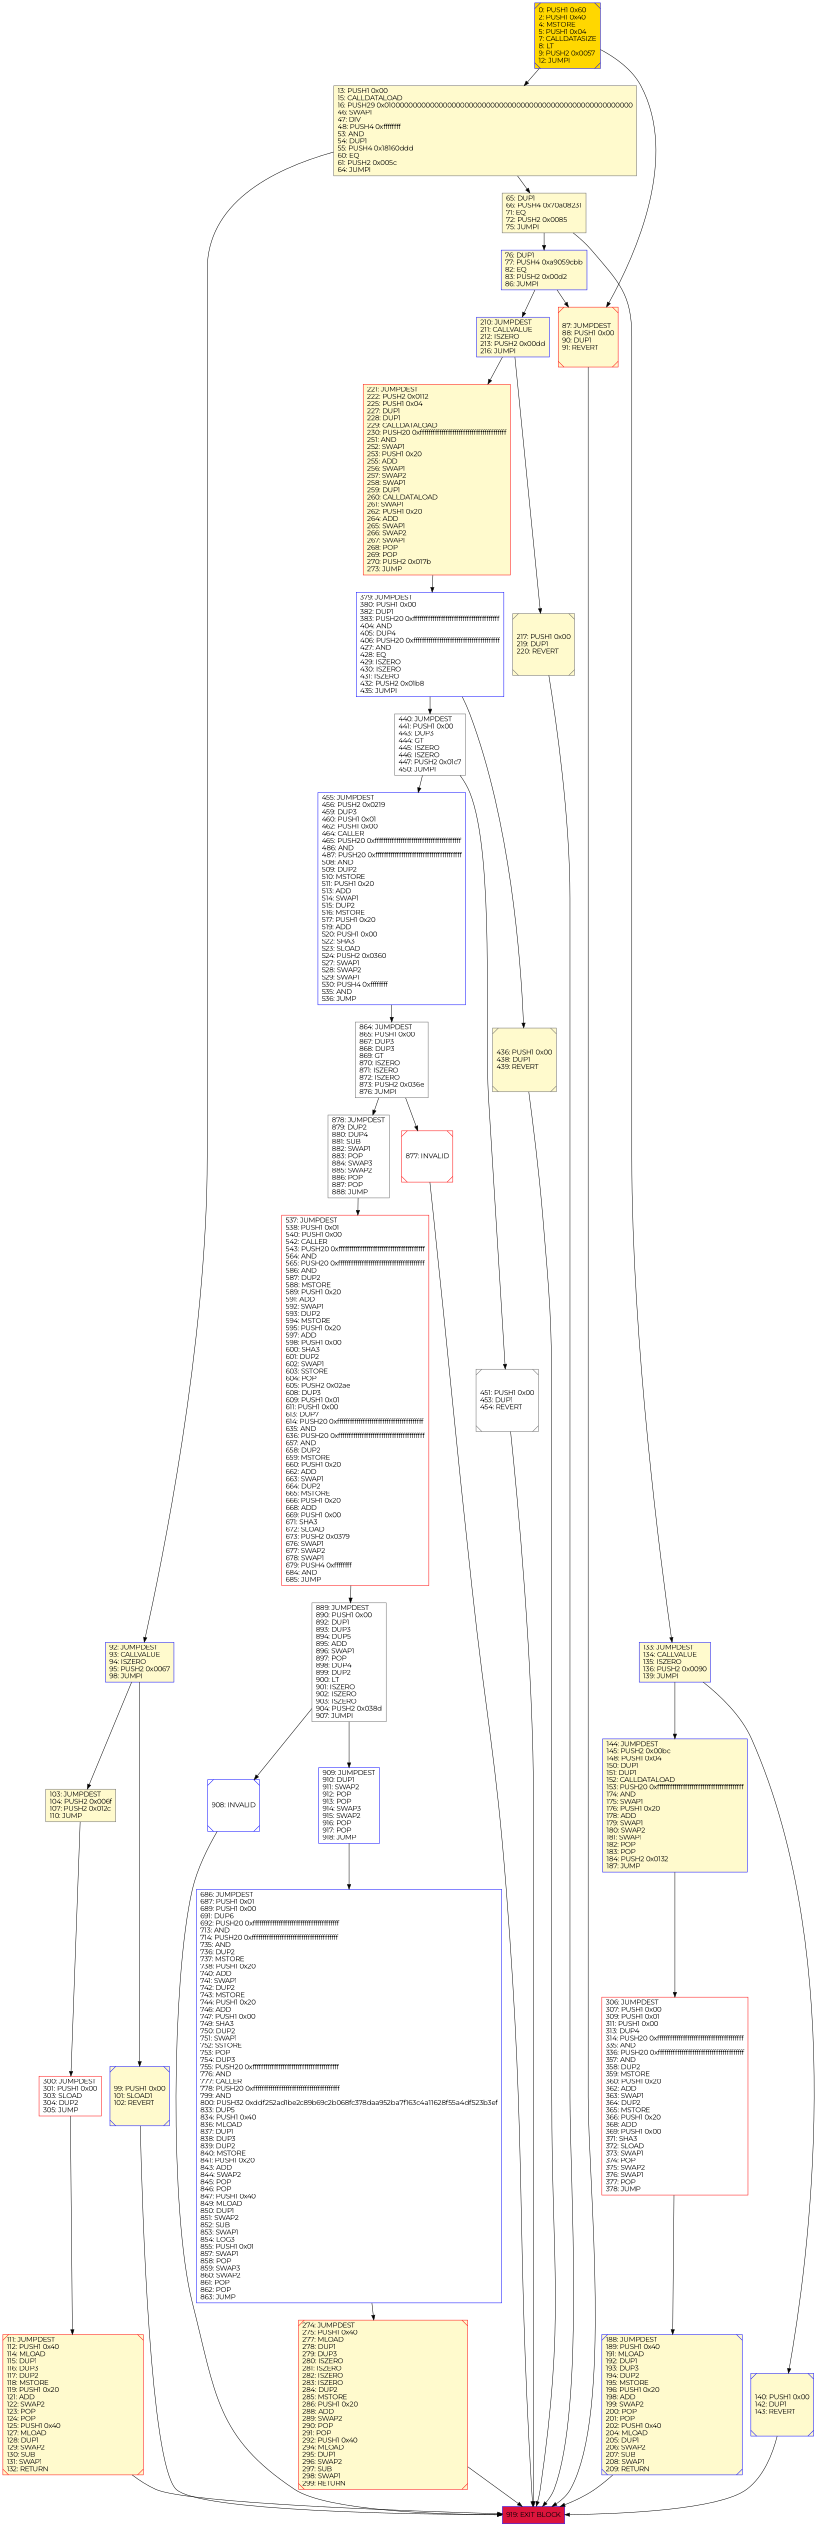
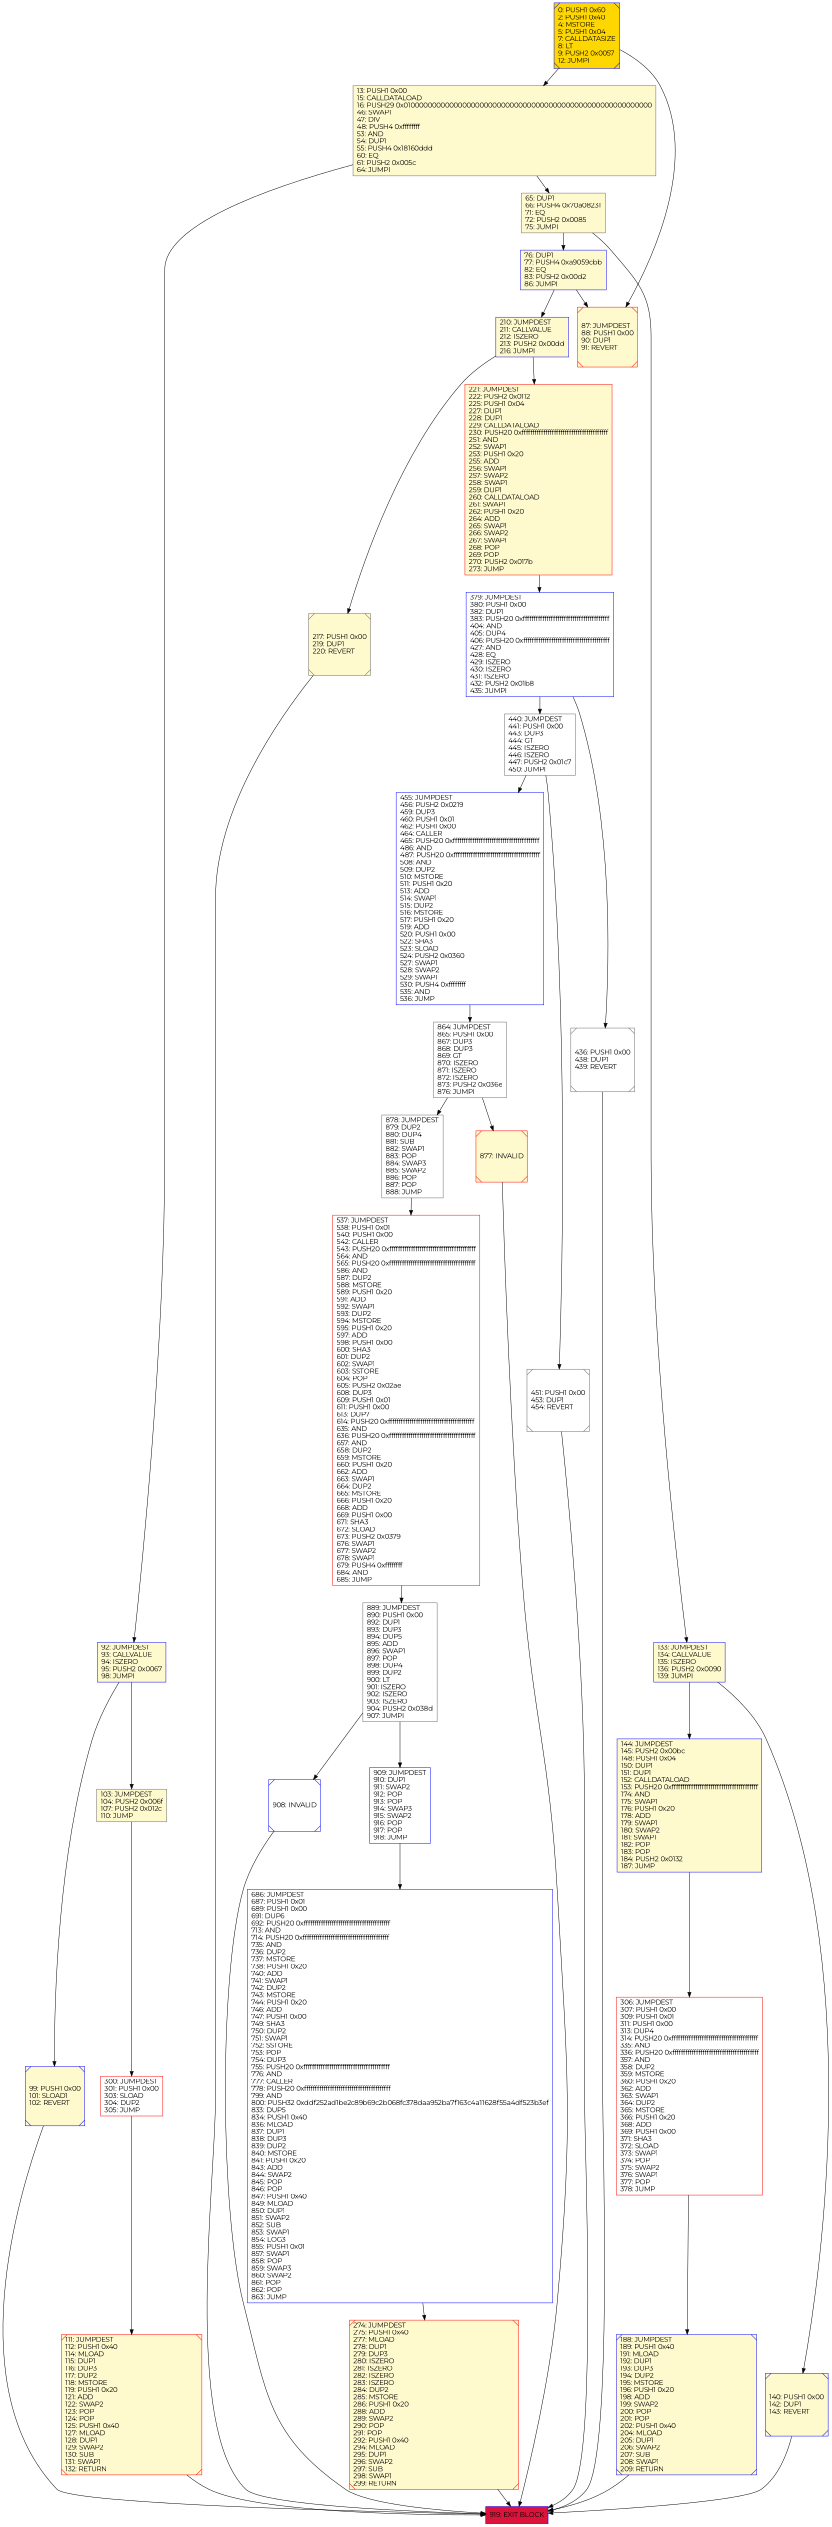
node "436: PUSH1 0x00 438: DUP1 439: REVERT": fillcolor lemonchiffon -> white
node "877: INVALID": fillcolor white -> lemonchiffon
edge "87: JUMPDEST 88: PUSH1 0x00 90: DUP1 91: REVERT" -> "919: EXIT BLOCK": removed
